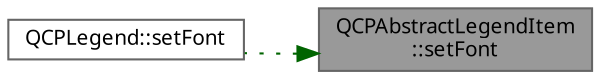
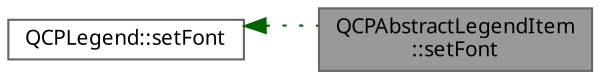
edge "QCPLegend::setFont" -> "QCPAbstractLegendItem ::setFont": reversed
